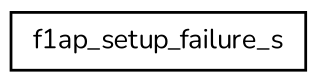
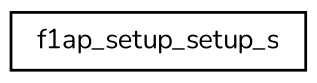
node "f1ap_setup_failure_s": label "f1ap_setup_failure_s" -> "f1ap_setup_setup_s"
